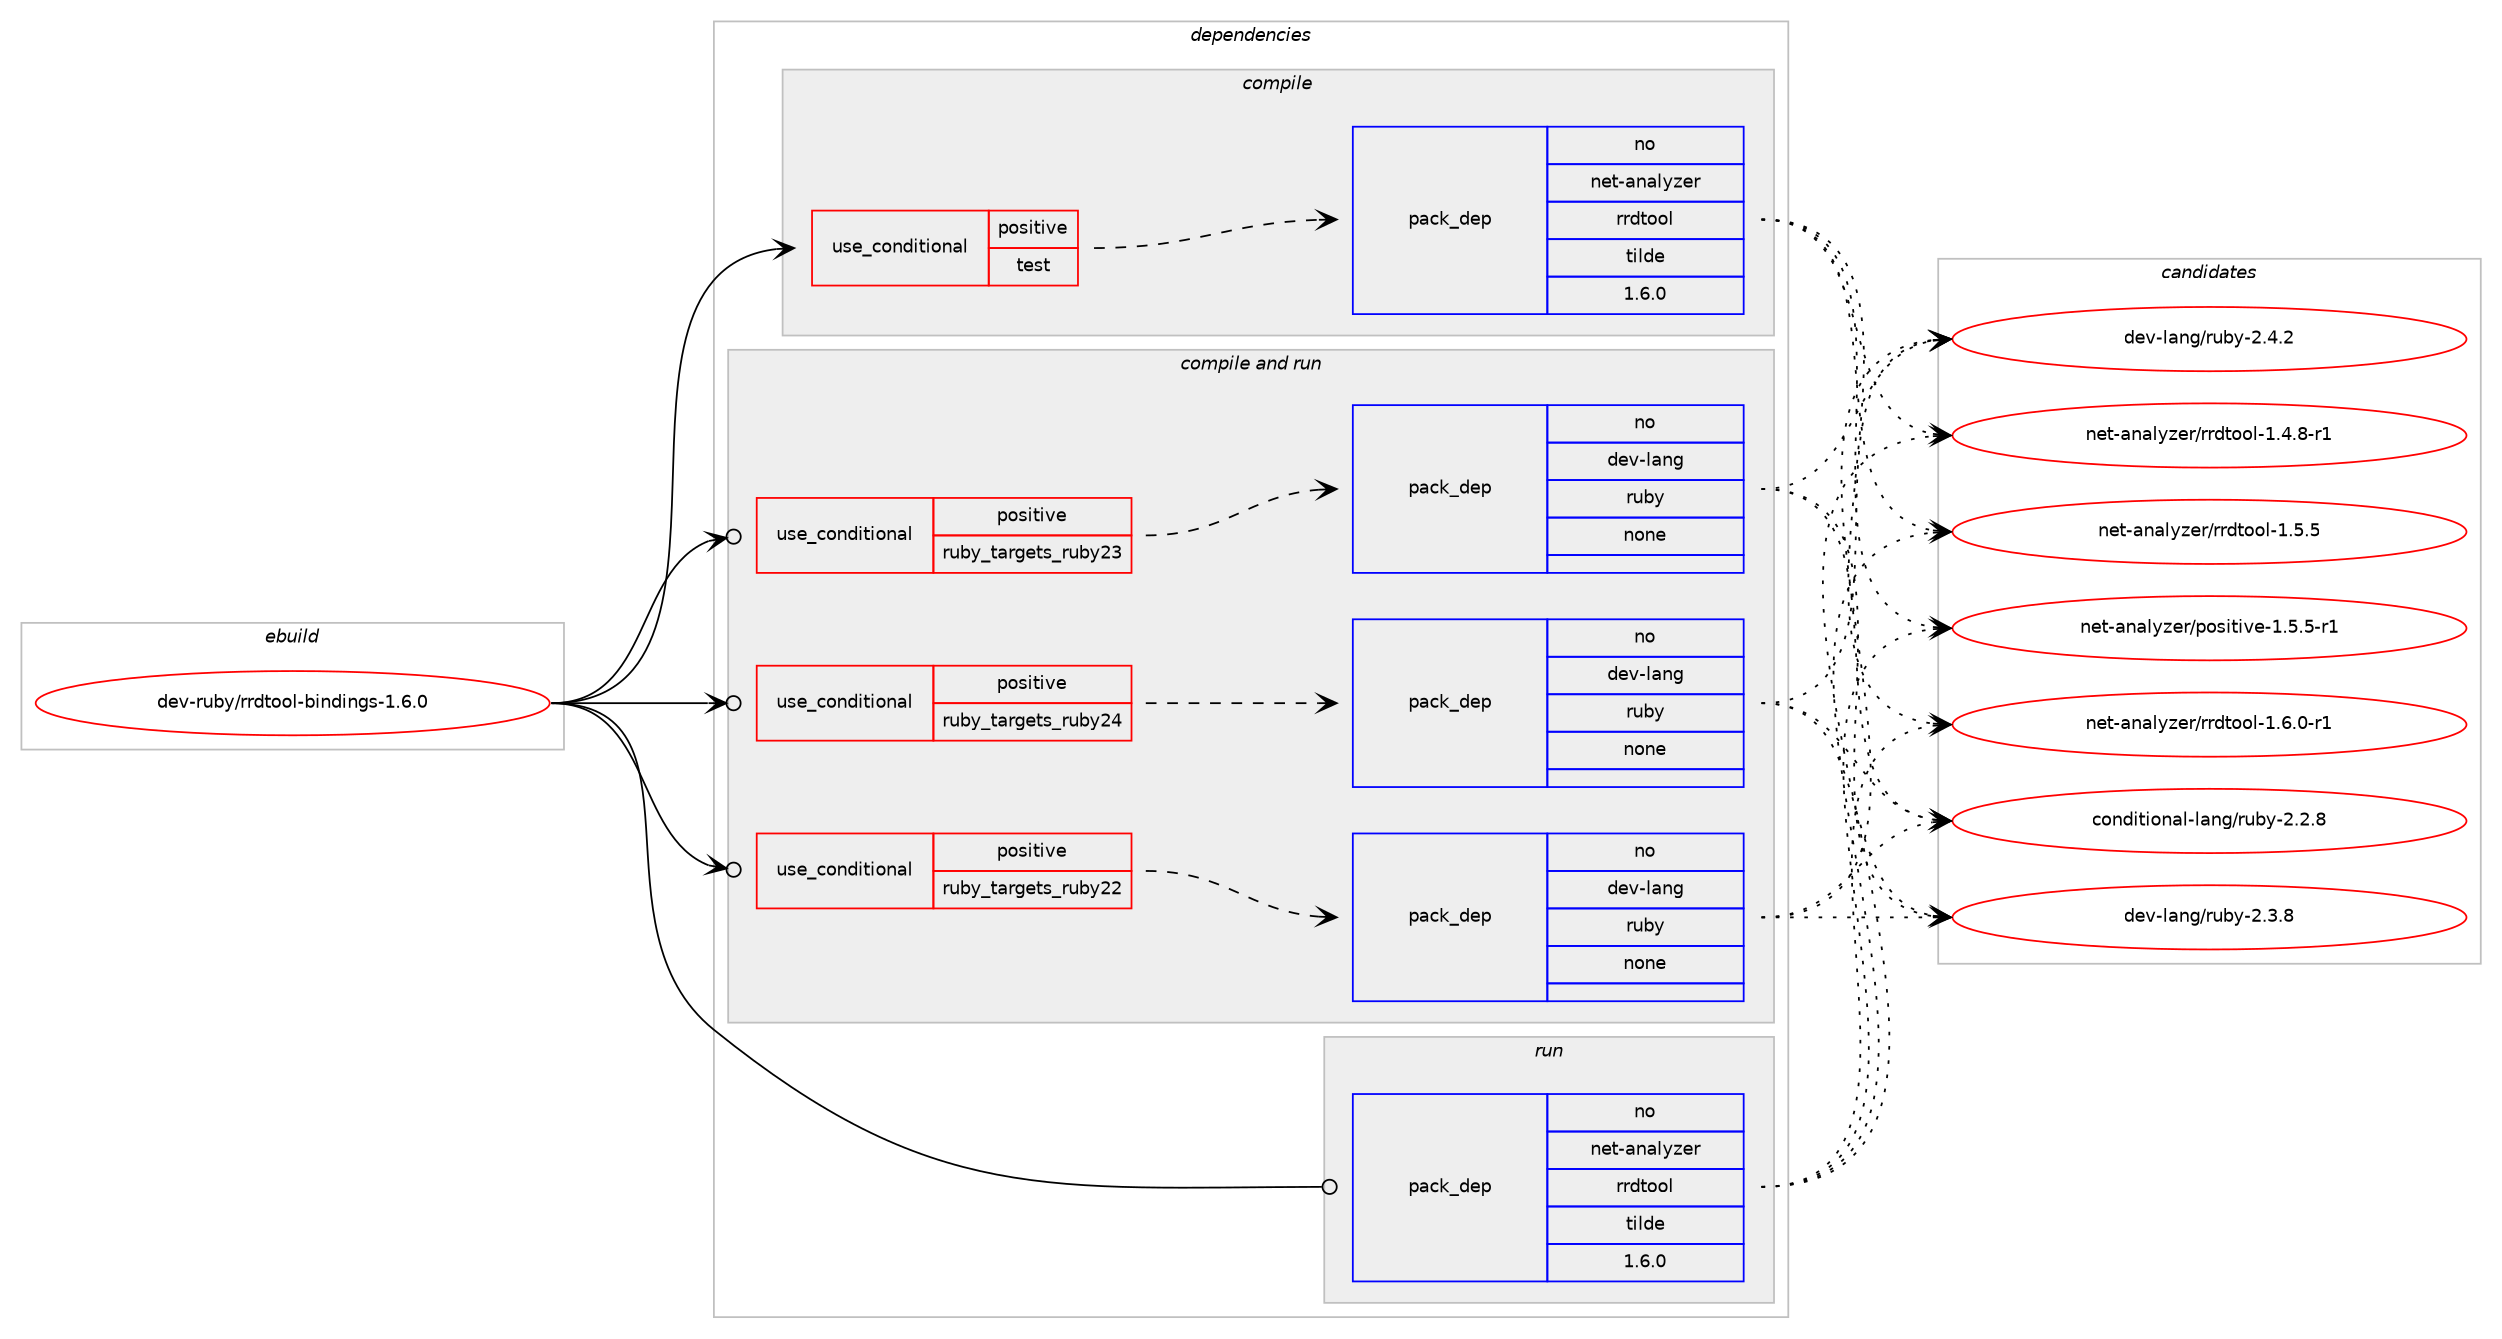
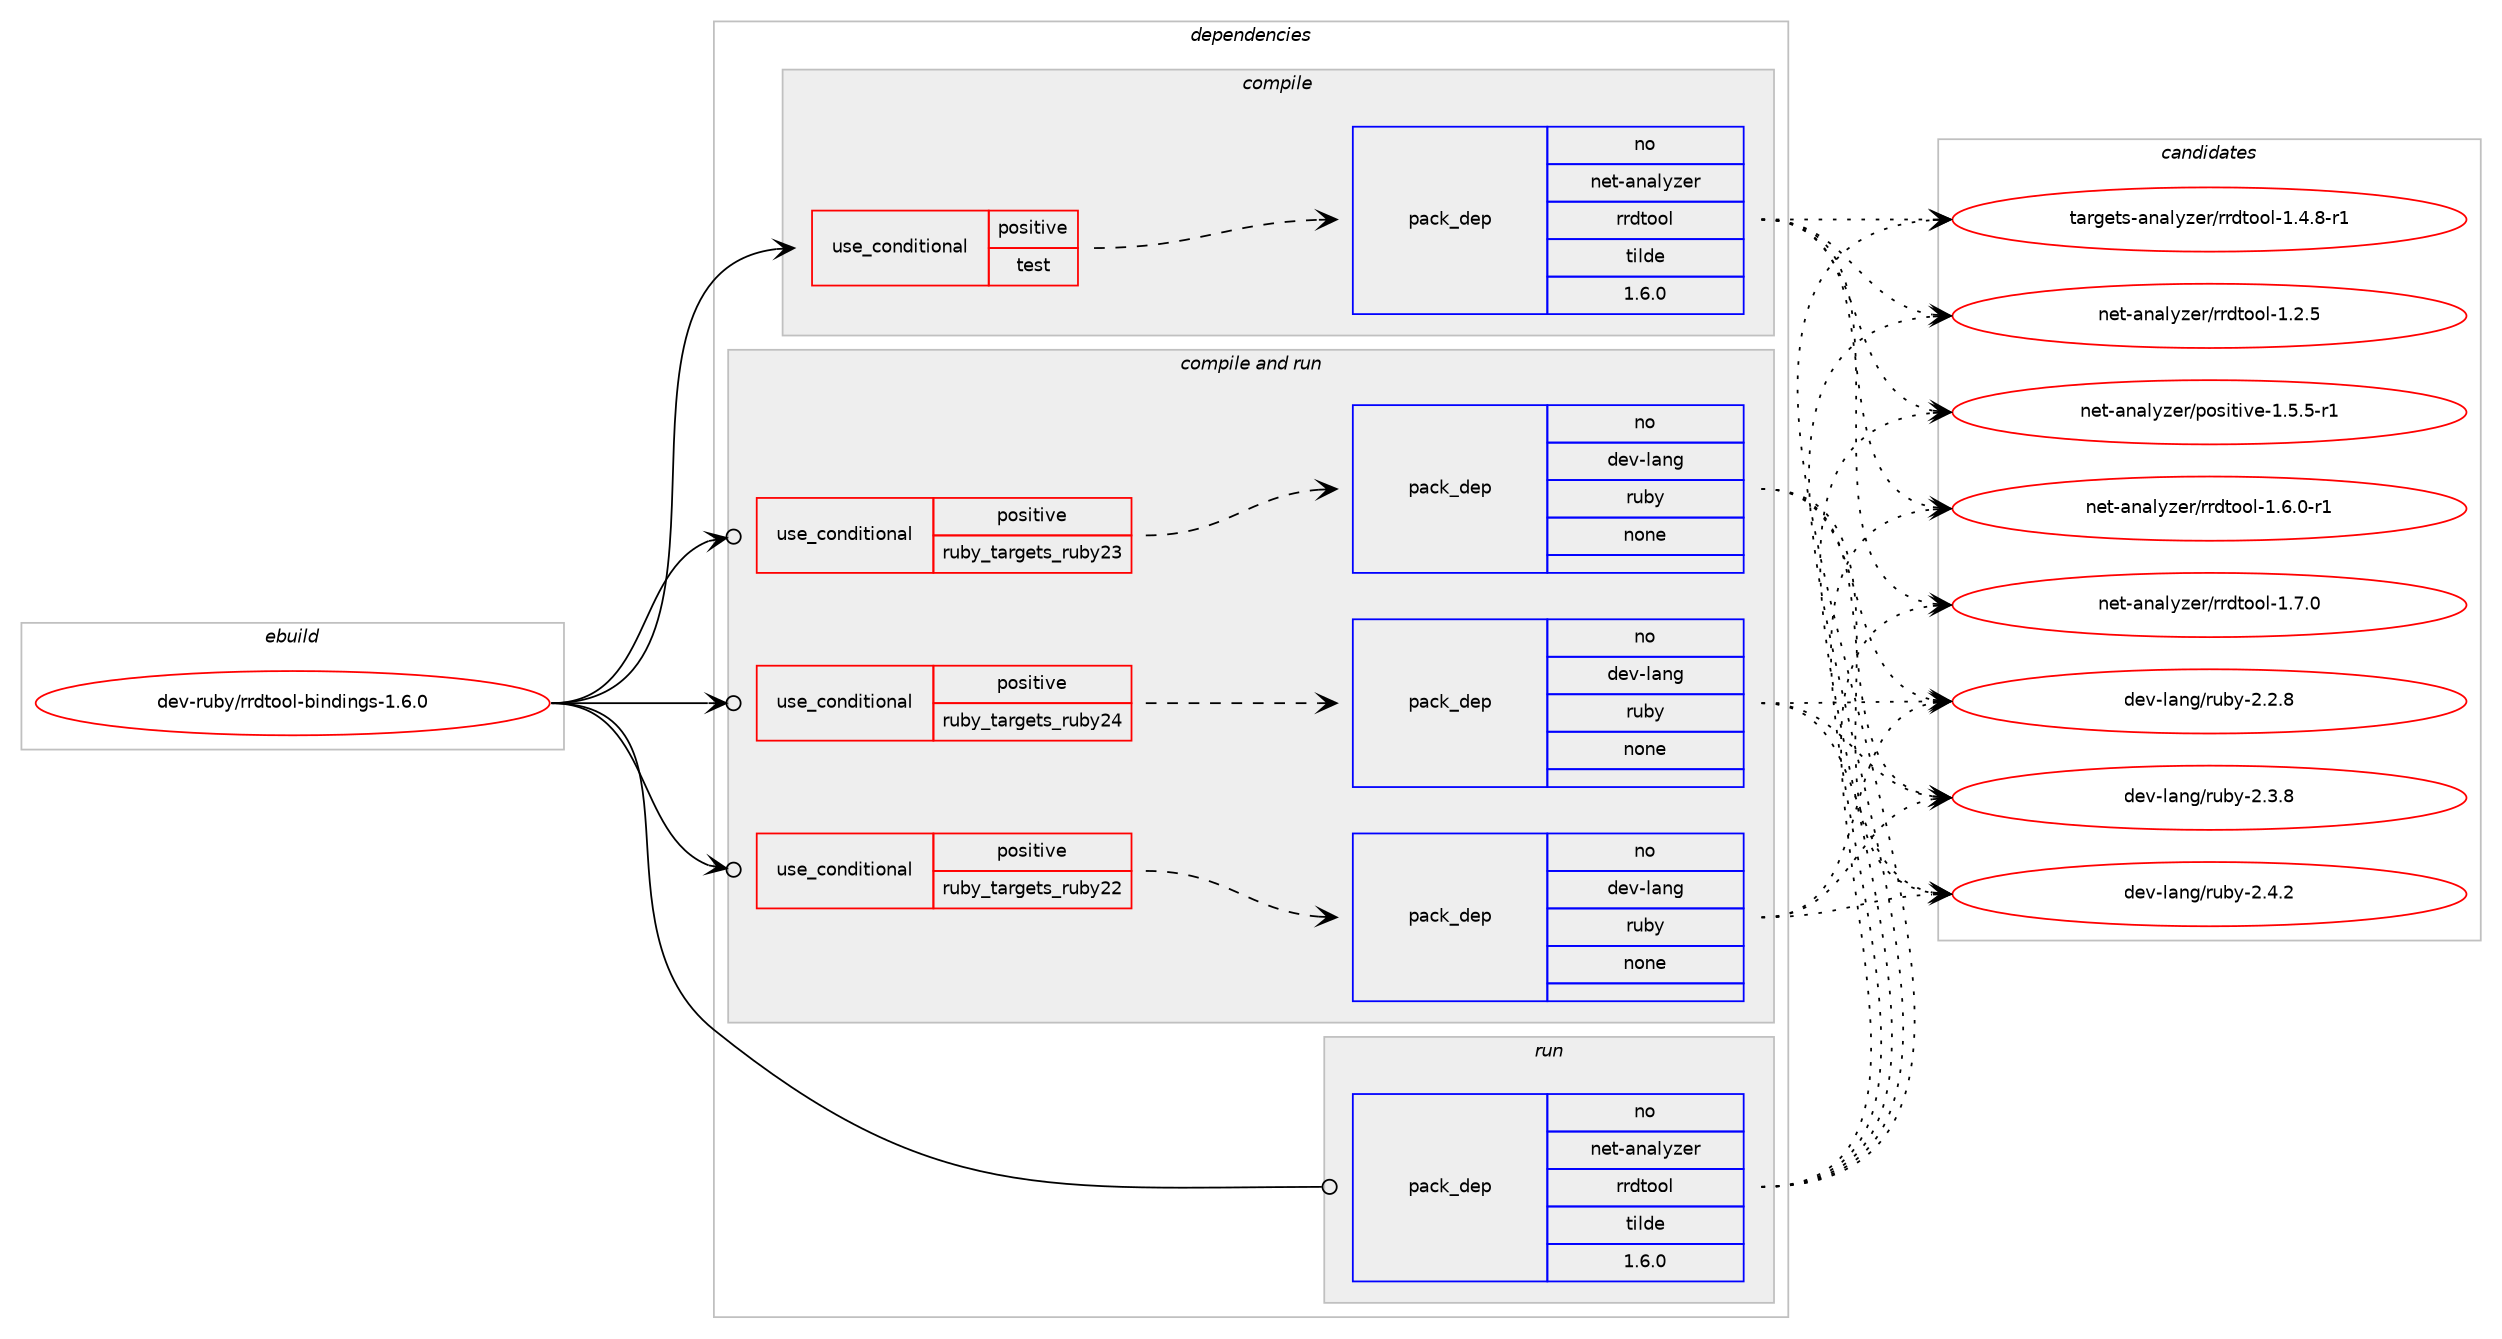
node "net-analyzer/rrdtool-1.4.8-r1": label "net-analyzer/rrdtool-1.4.8-r1" -> "targets-analyzer/rrdtool-1.4.8-r1"
node "net-analyzer/rrdtool-1.5.5": label "net-analyzer/rrdtool-1.5.5" -> "net-analyzer/rrdtool-1.2.5"
node "net-analyzer/rrdtool-1.7.0": added
node "conditional-lang/ruby-2.2.8": label "conditional-lang/ruby-2.2.8" -> "dev-lang/ruby-2.2.8"
